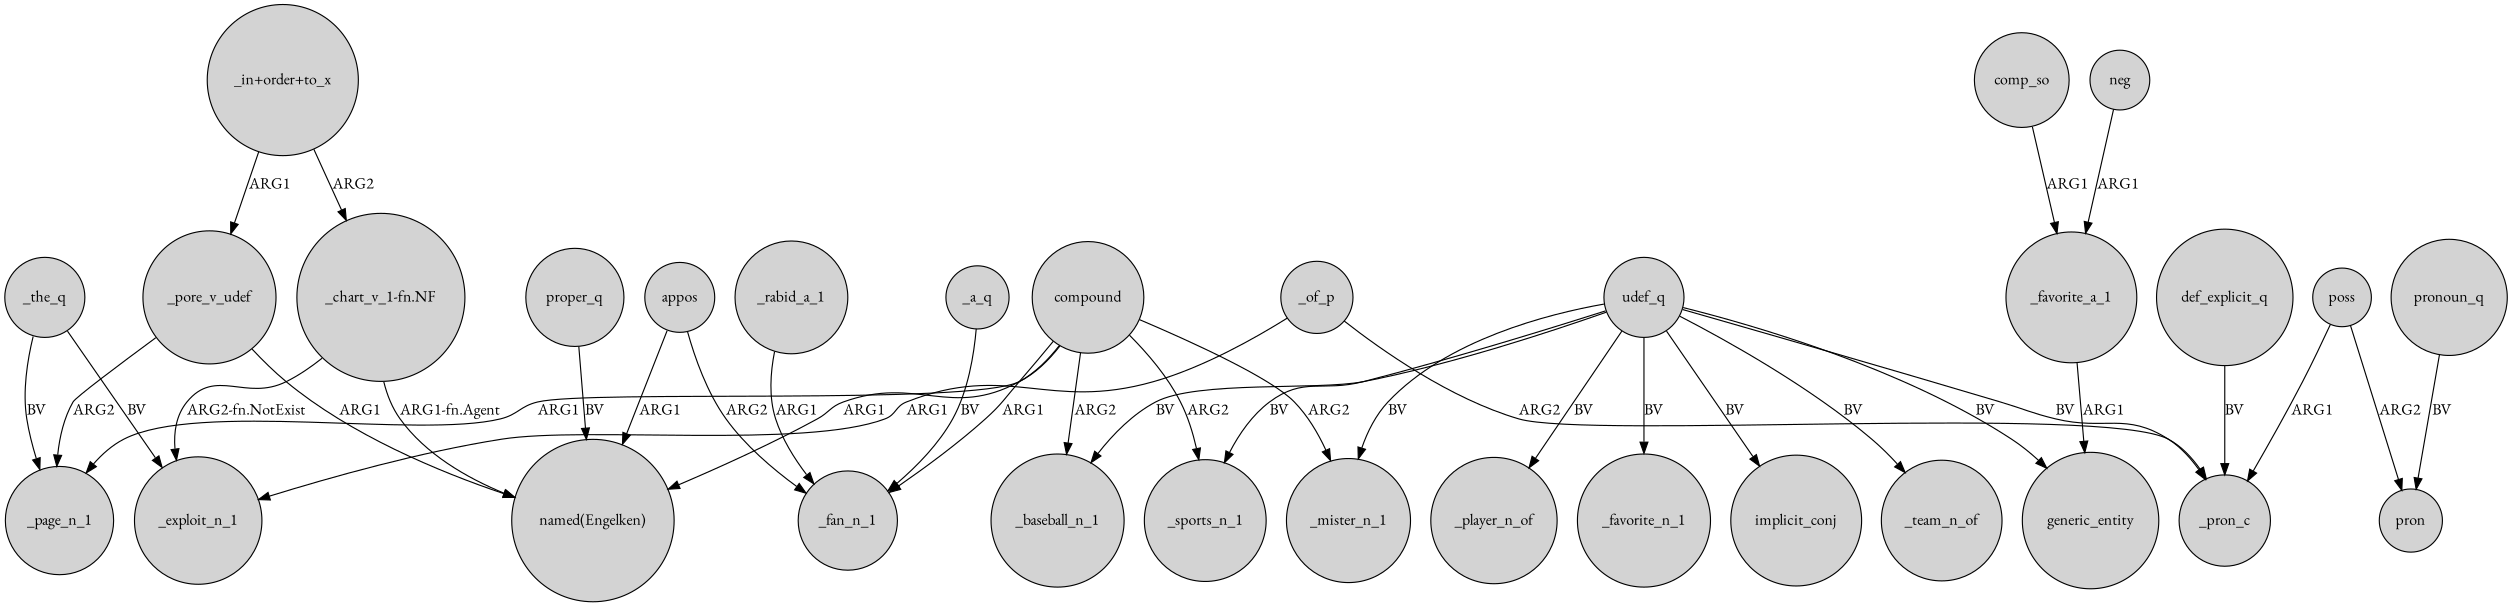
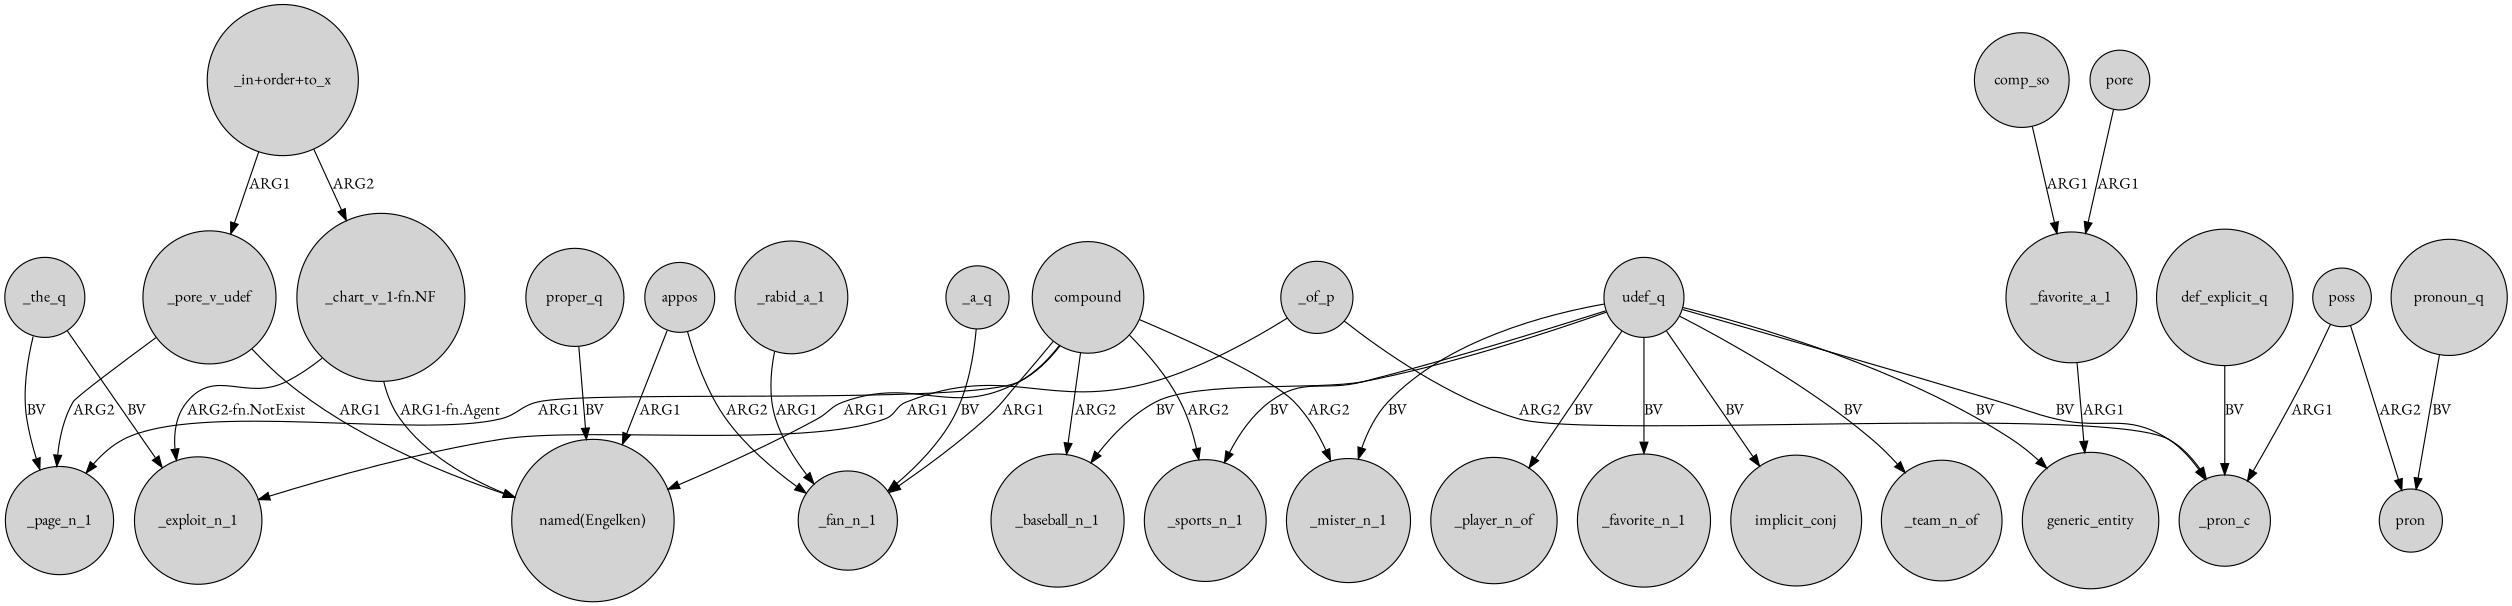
node "neg": label "neg" -> "pore"
